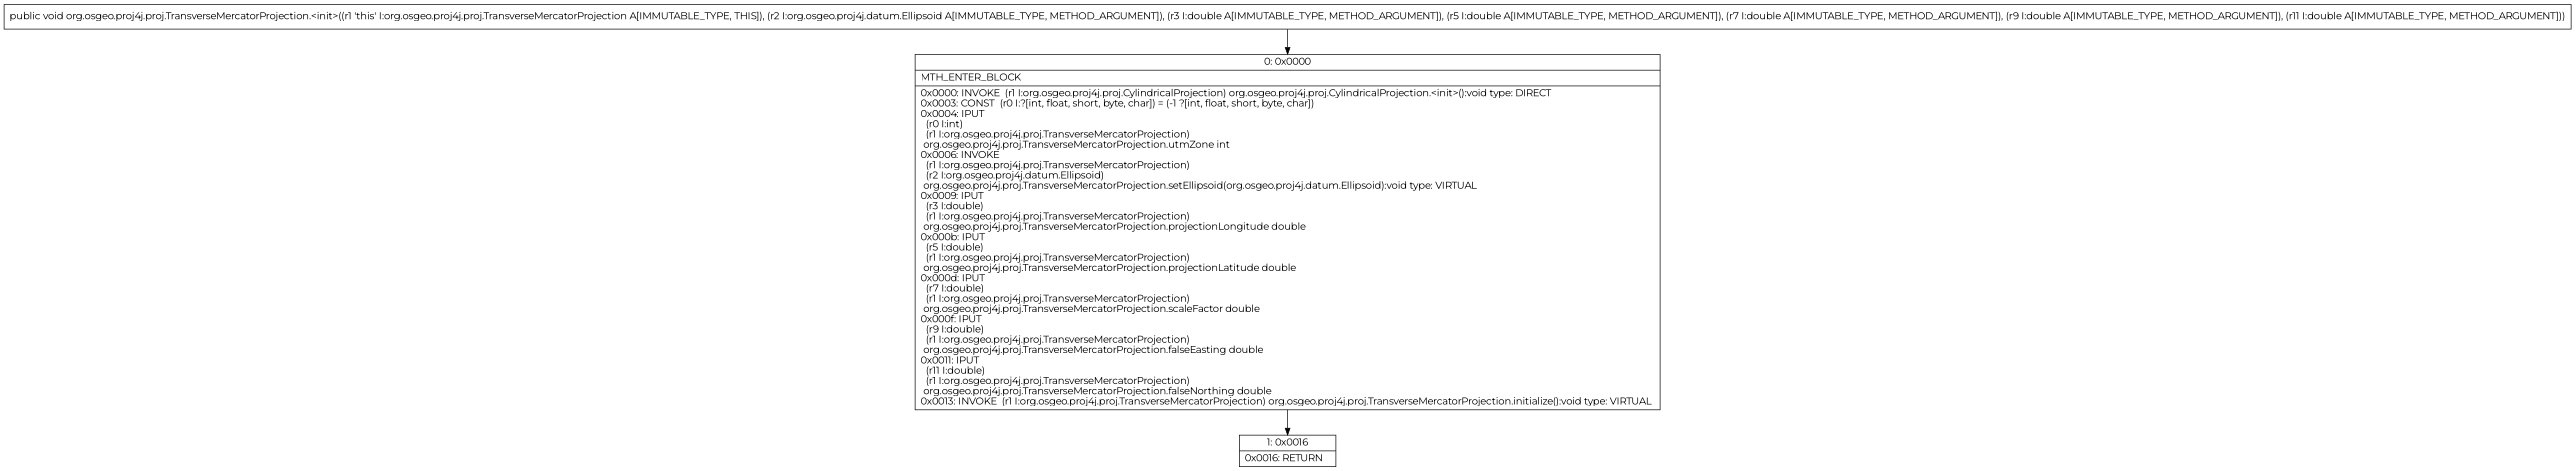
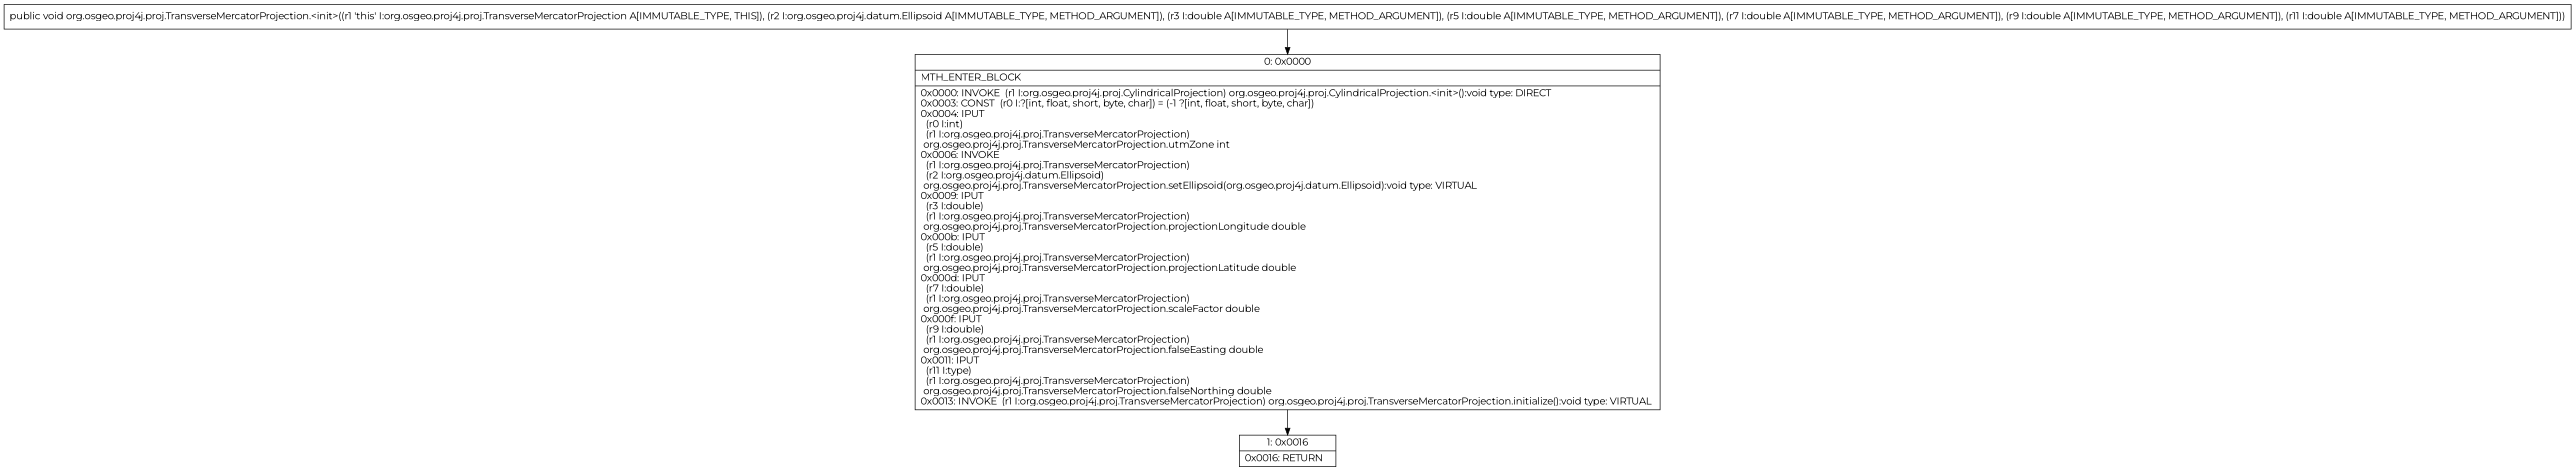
node "0: 0x0000": text "(r11 I:double)" -> "(r11 I:type)"
